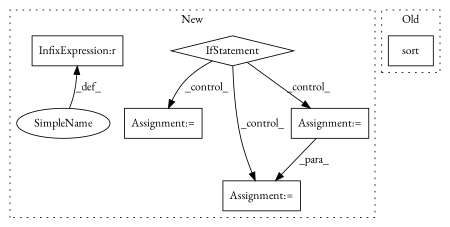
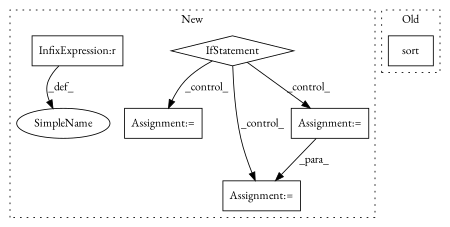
edge "SimpleName" -> "InfixExpression:r": reversed
